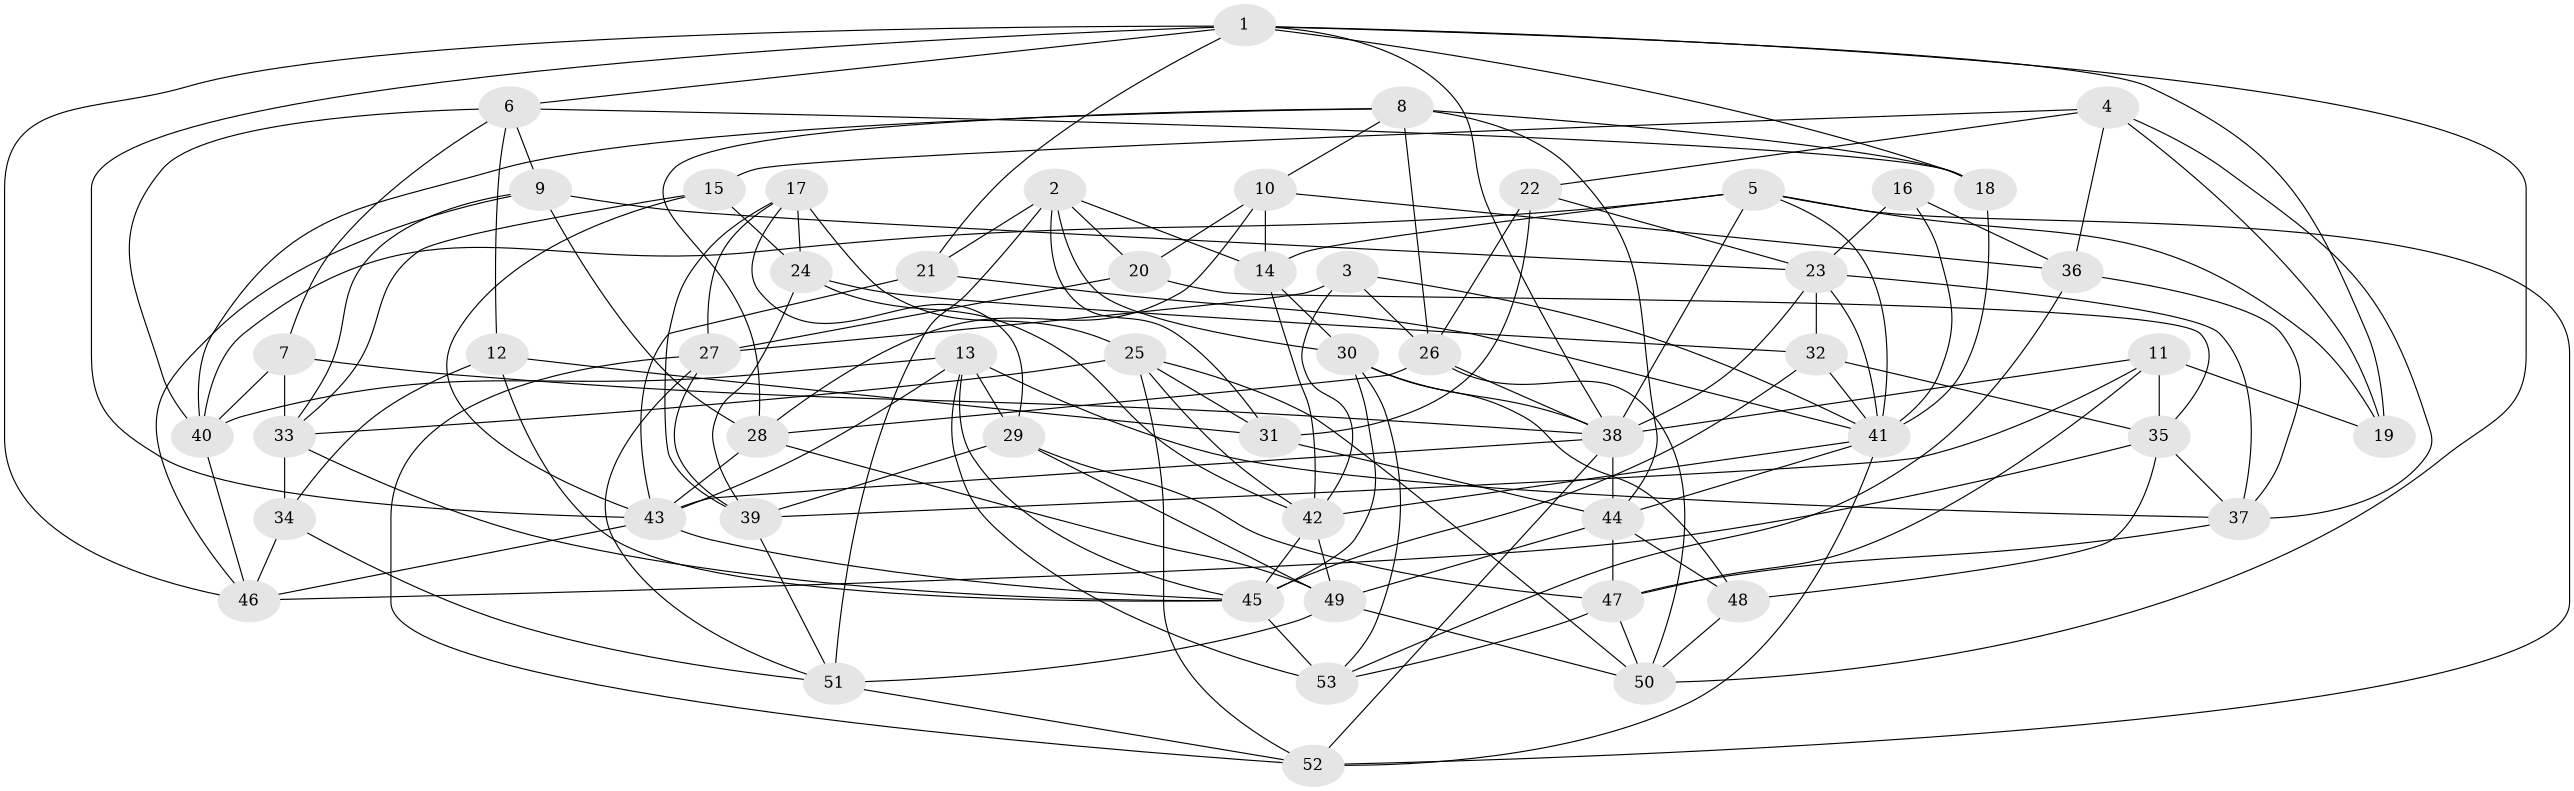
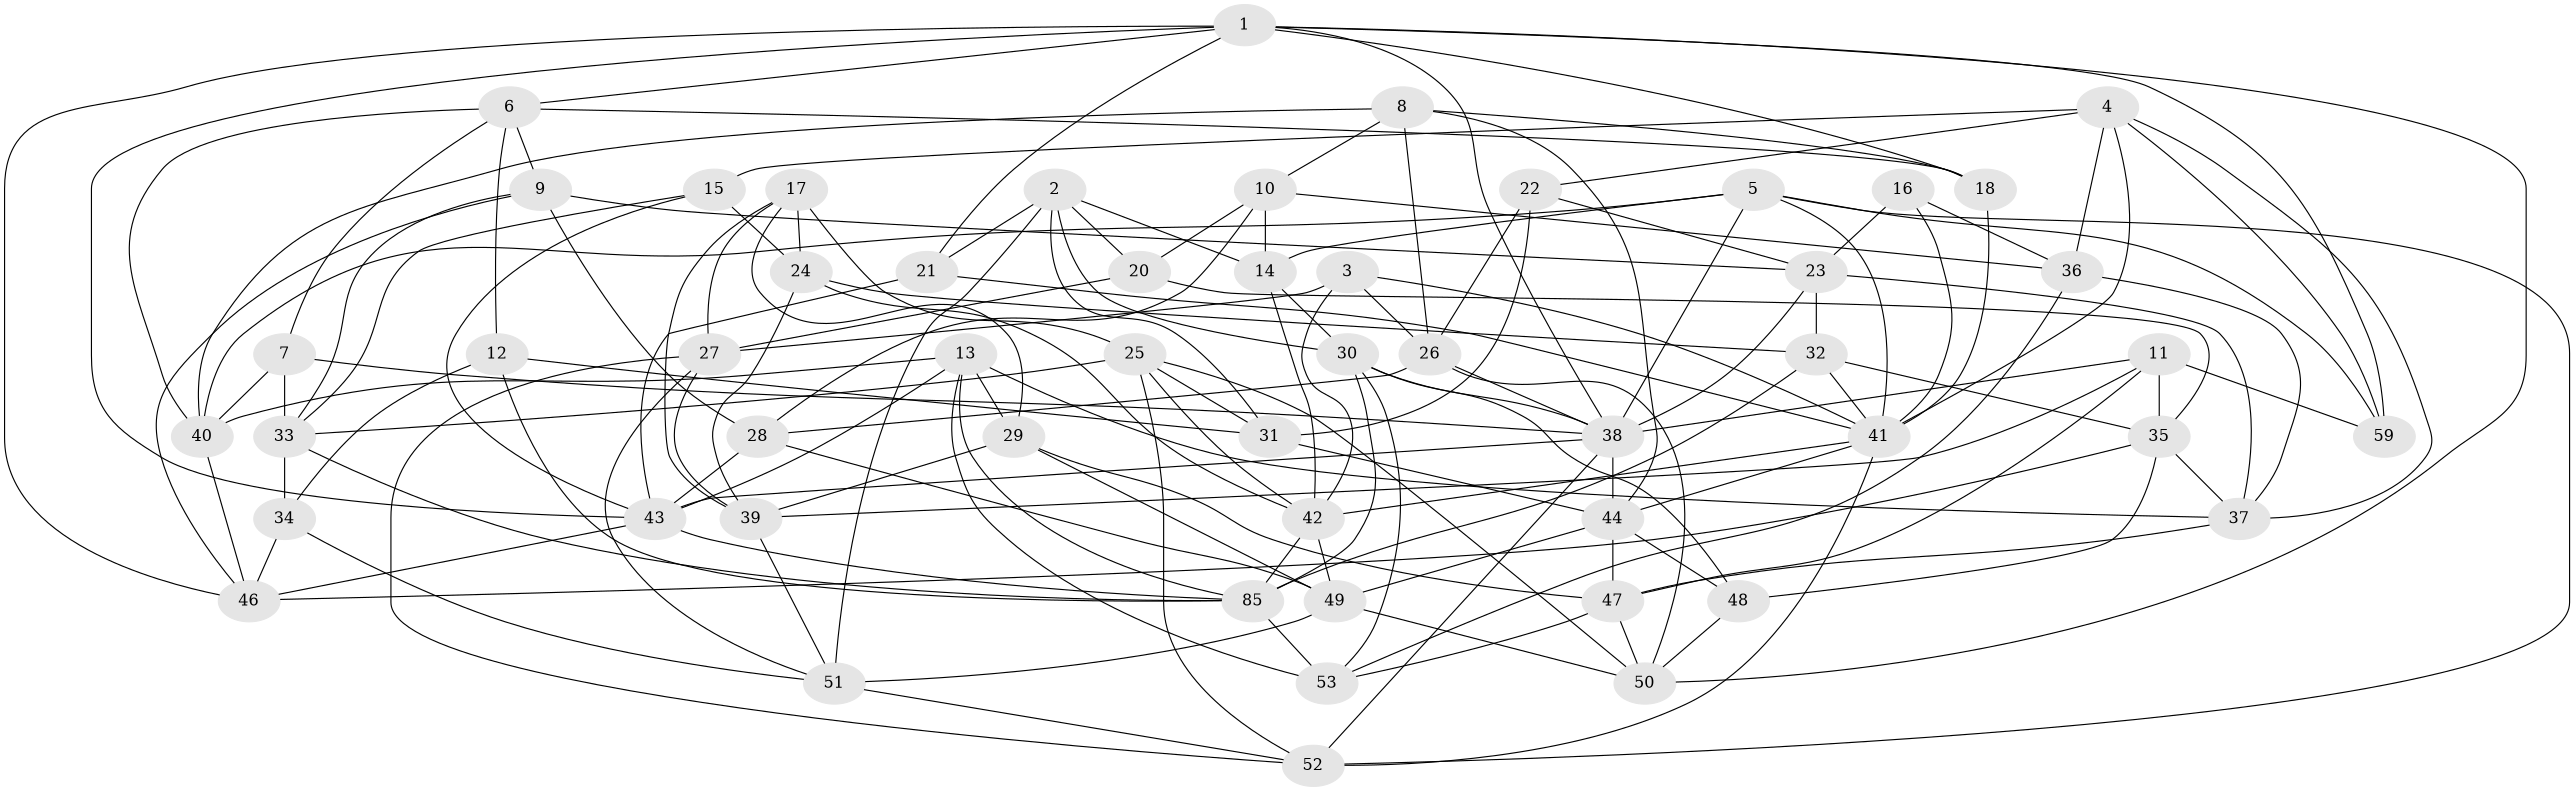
edge "8" -- "28": removed
edge "23" -- "41": now "4" -- "41"
node "19": label "19" -> "59"
node "45": label "45" -> "85"
